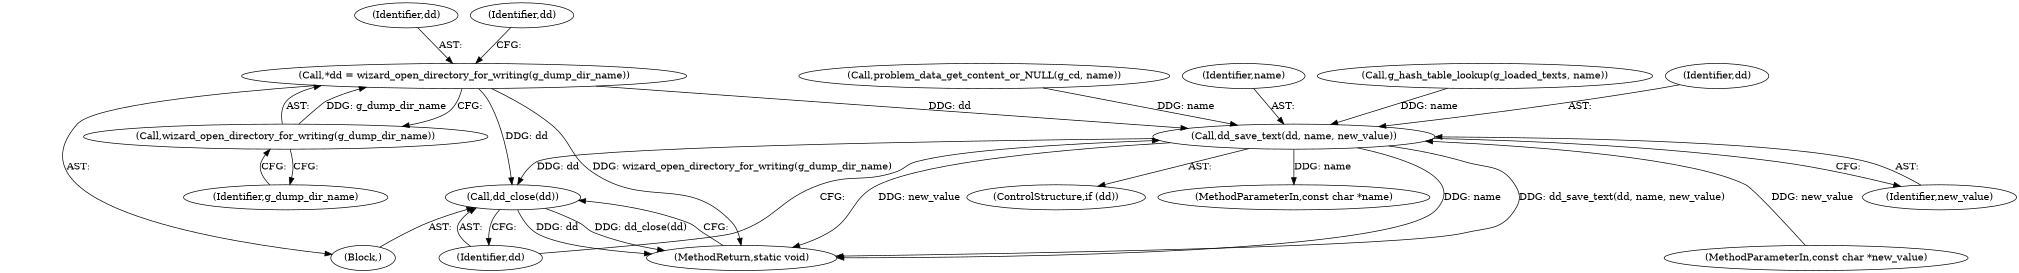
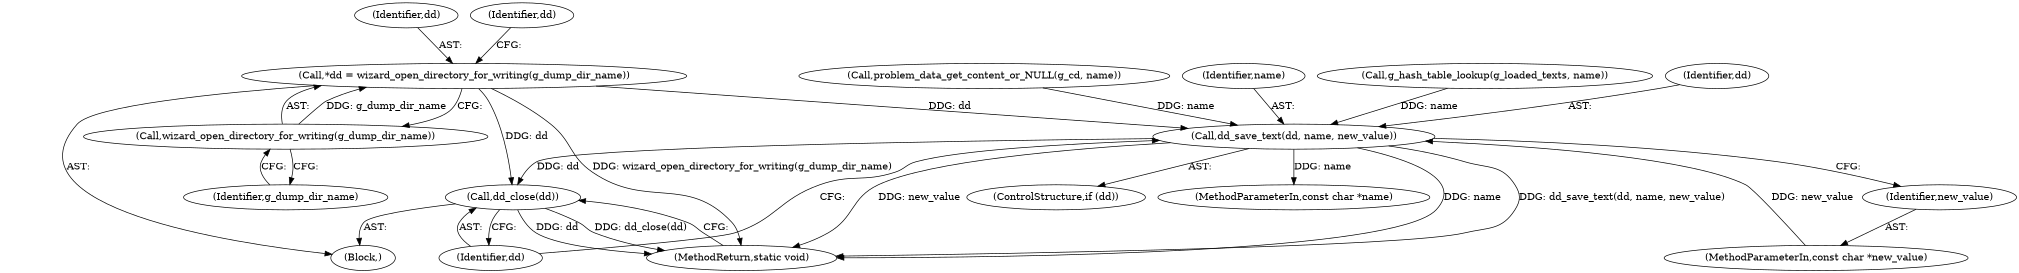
edge "(Identifier,new_value)" -> "(Call,dd_save_text(dd, name, new_value))": now "(Identifier,new_value)" -> "(MethodParameterIn,const char *new_value)"
edge "(Block,)" -> "(Call,dd_close(dd))": reversed
